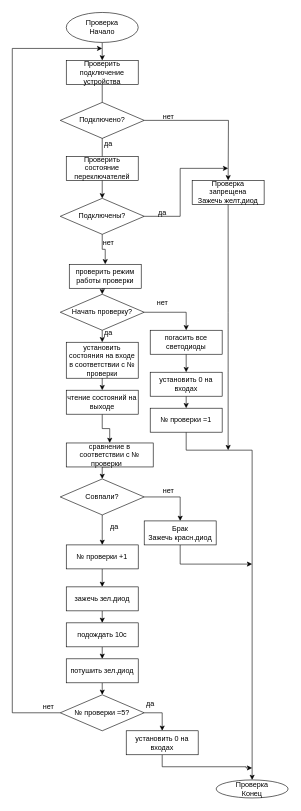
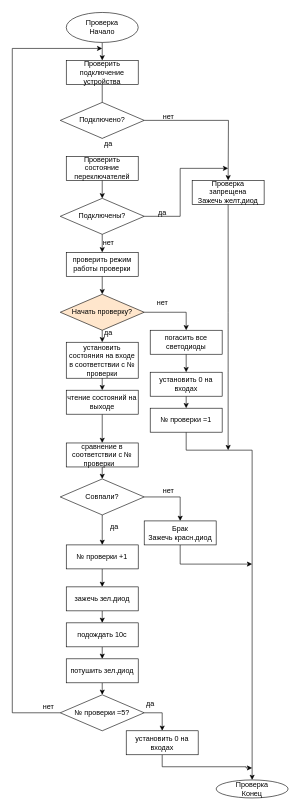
edge "Подключено?" -- "Проверить состояние переключателей": removed
node "проверить режим работы проверки": moved (105, 276) -> (102, 264)
node "Начать проверку?": fillcolor #ffffff -> #ffe6cc
node "сравнение в соответствии с № проверки": size 87x24 -> 72x24
